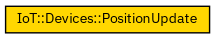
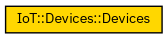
node "IoT::Devices::PositionUpdate": label "IoT::Devices::PositionUpdate" -> "IoT::Devices::Devices"
